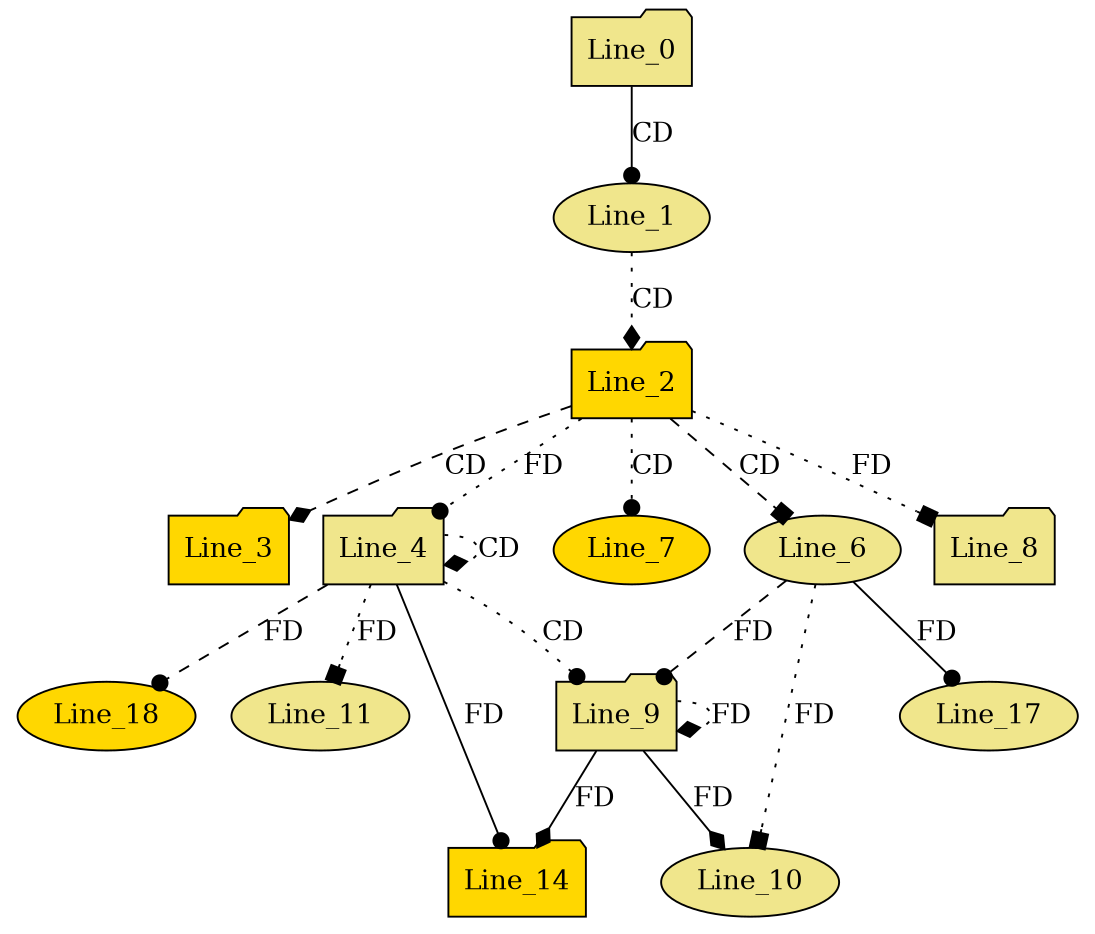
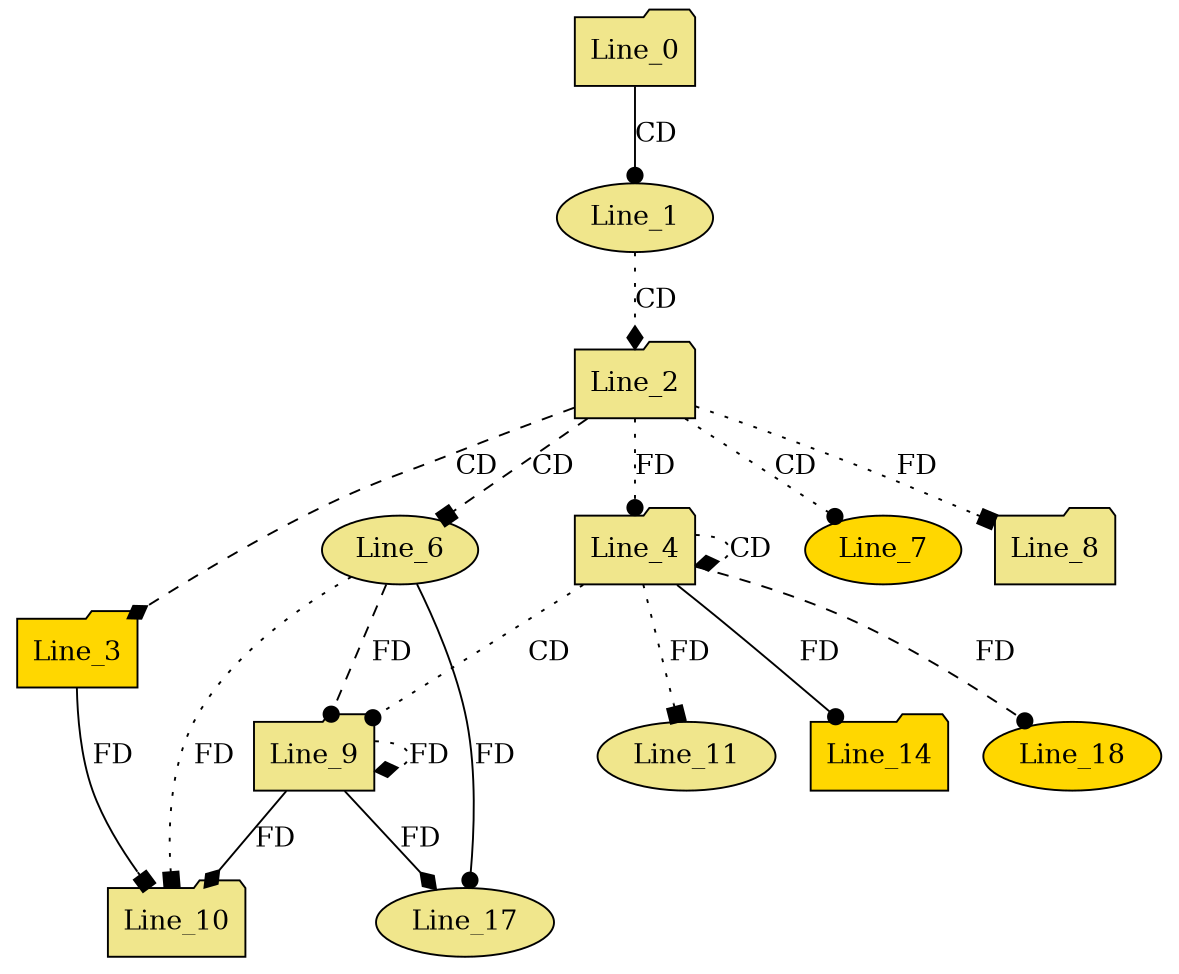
node "Line_2": fillcolor gold -> khaki
edge "Line_3" -> "Line_10": added, label "FD"
edge "Line_9" -> "Line_14": now "Line_9" -> "Line_17"
node "Line_10": shape ellipse -> folder
